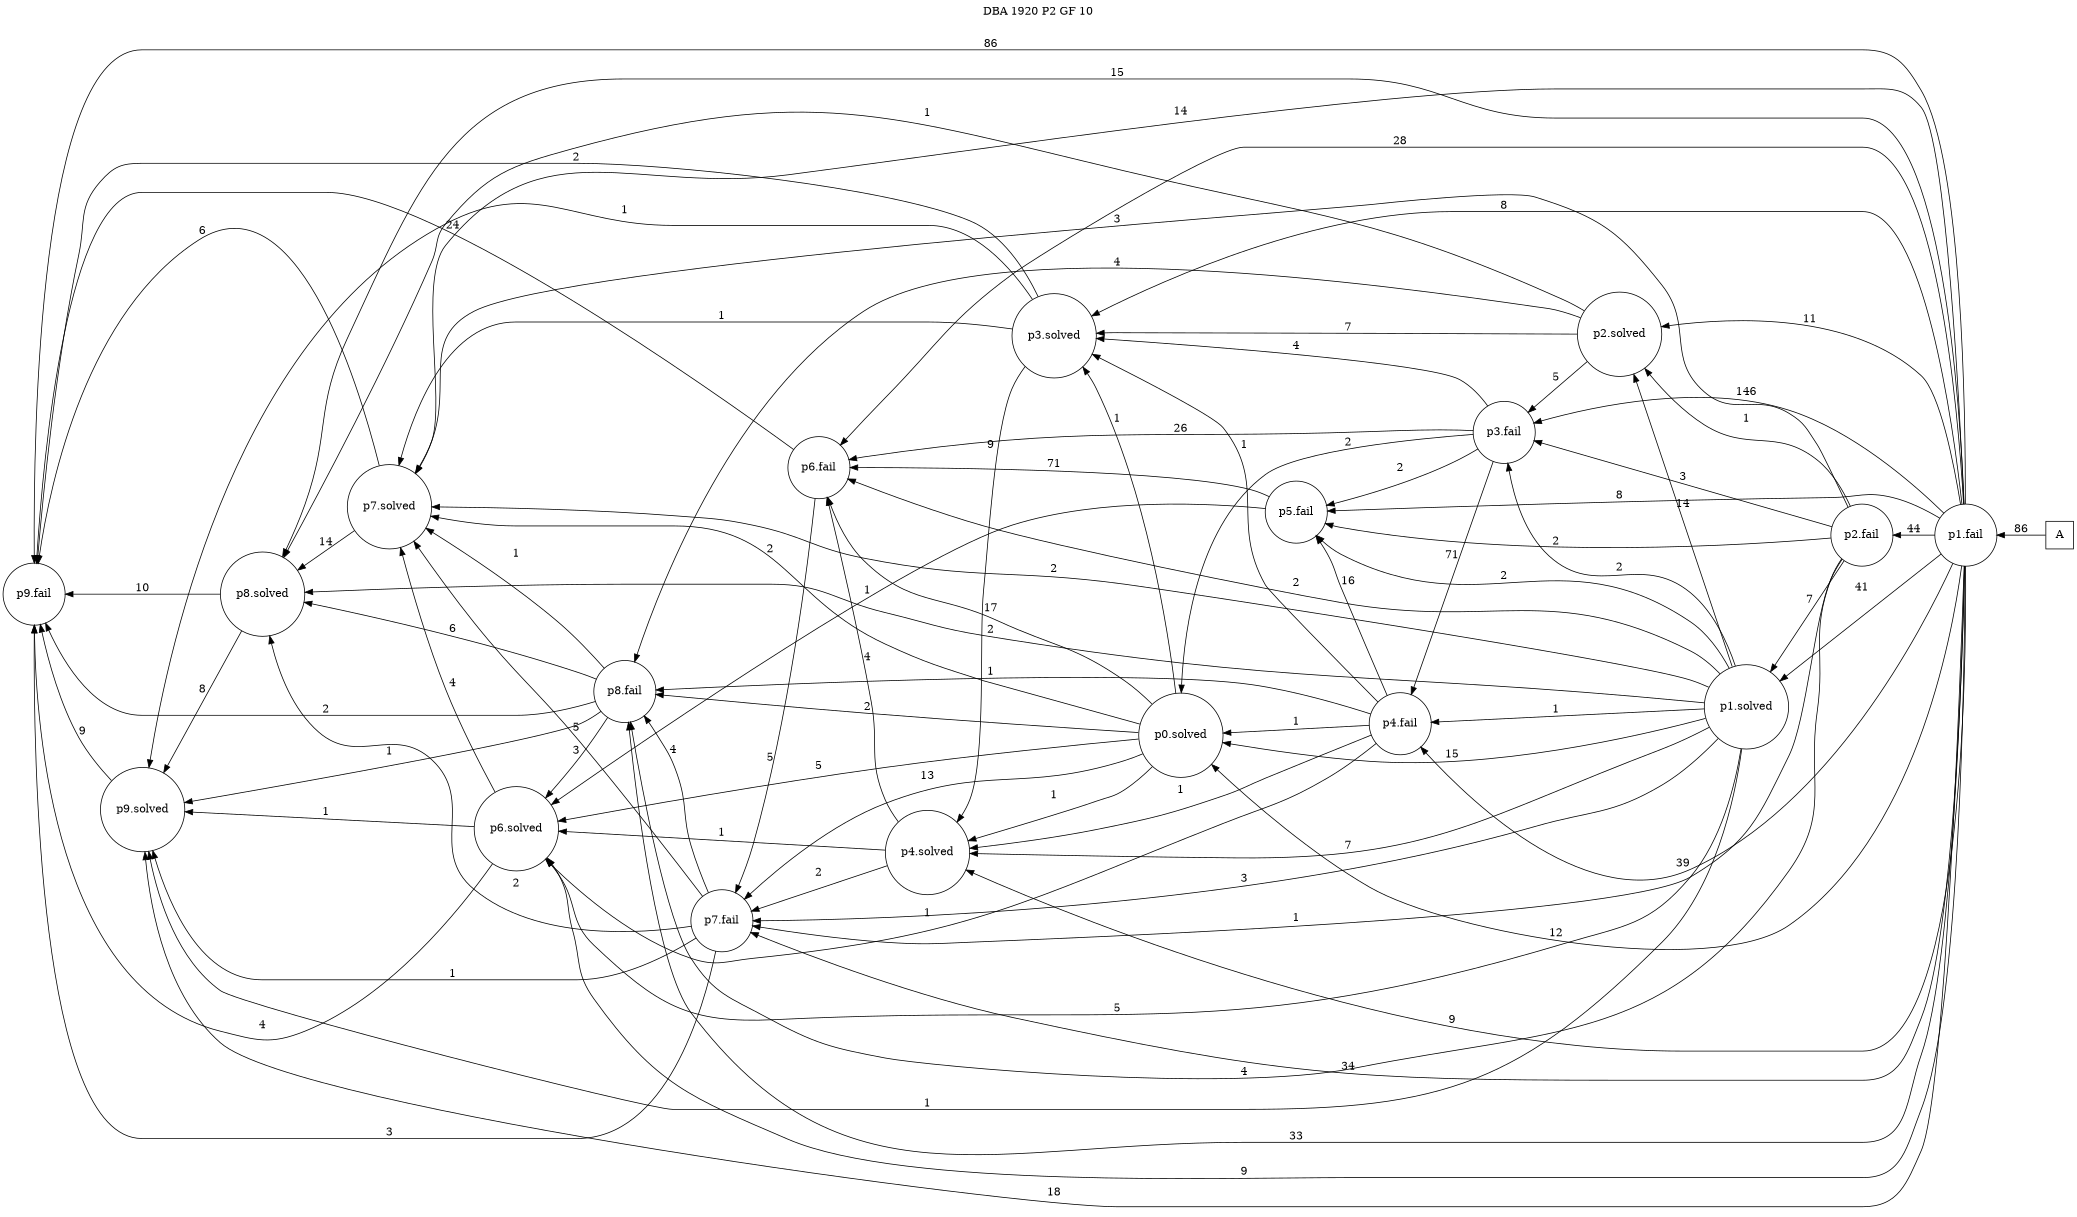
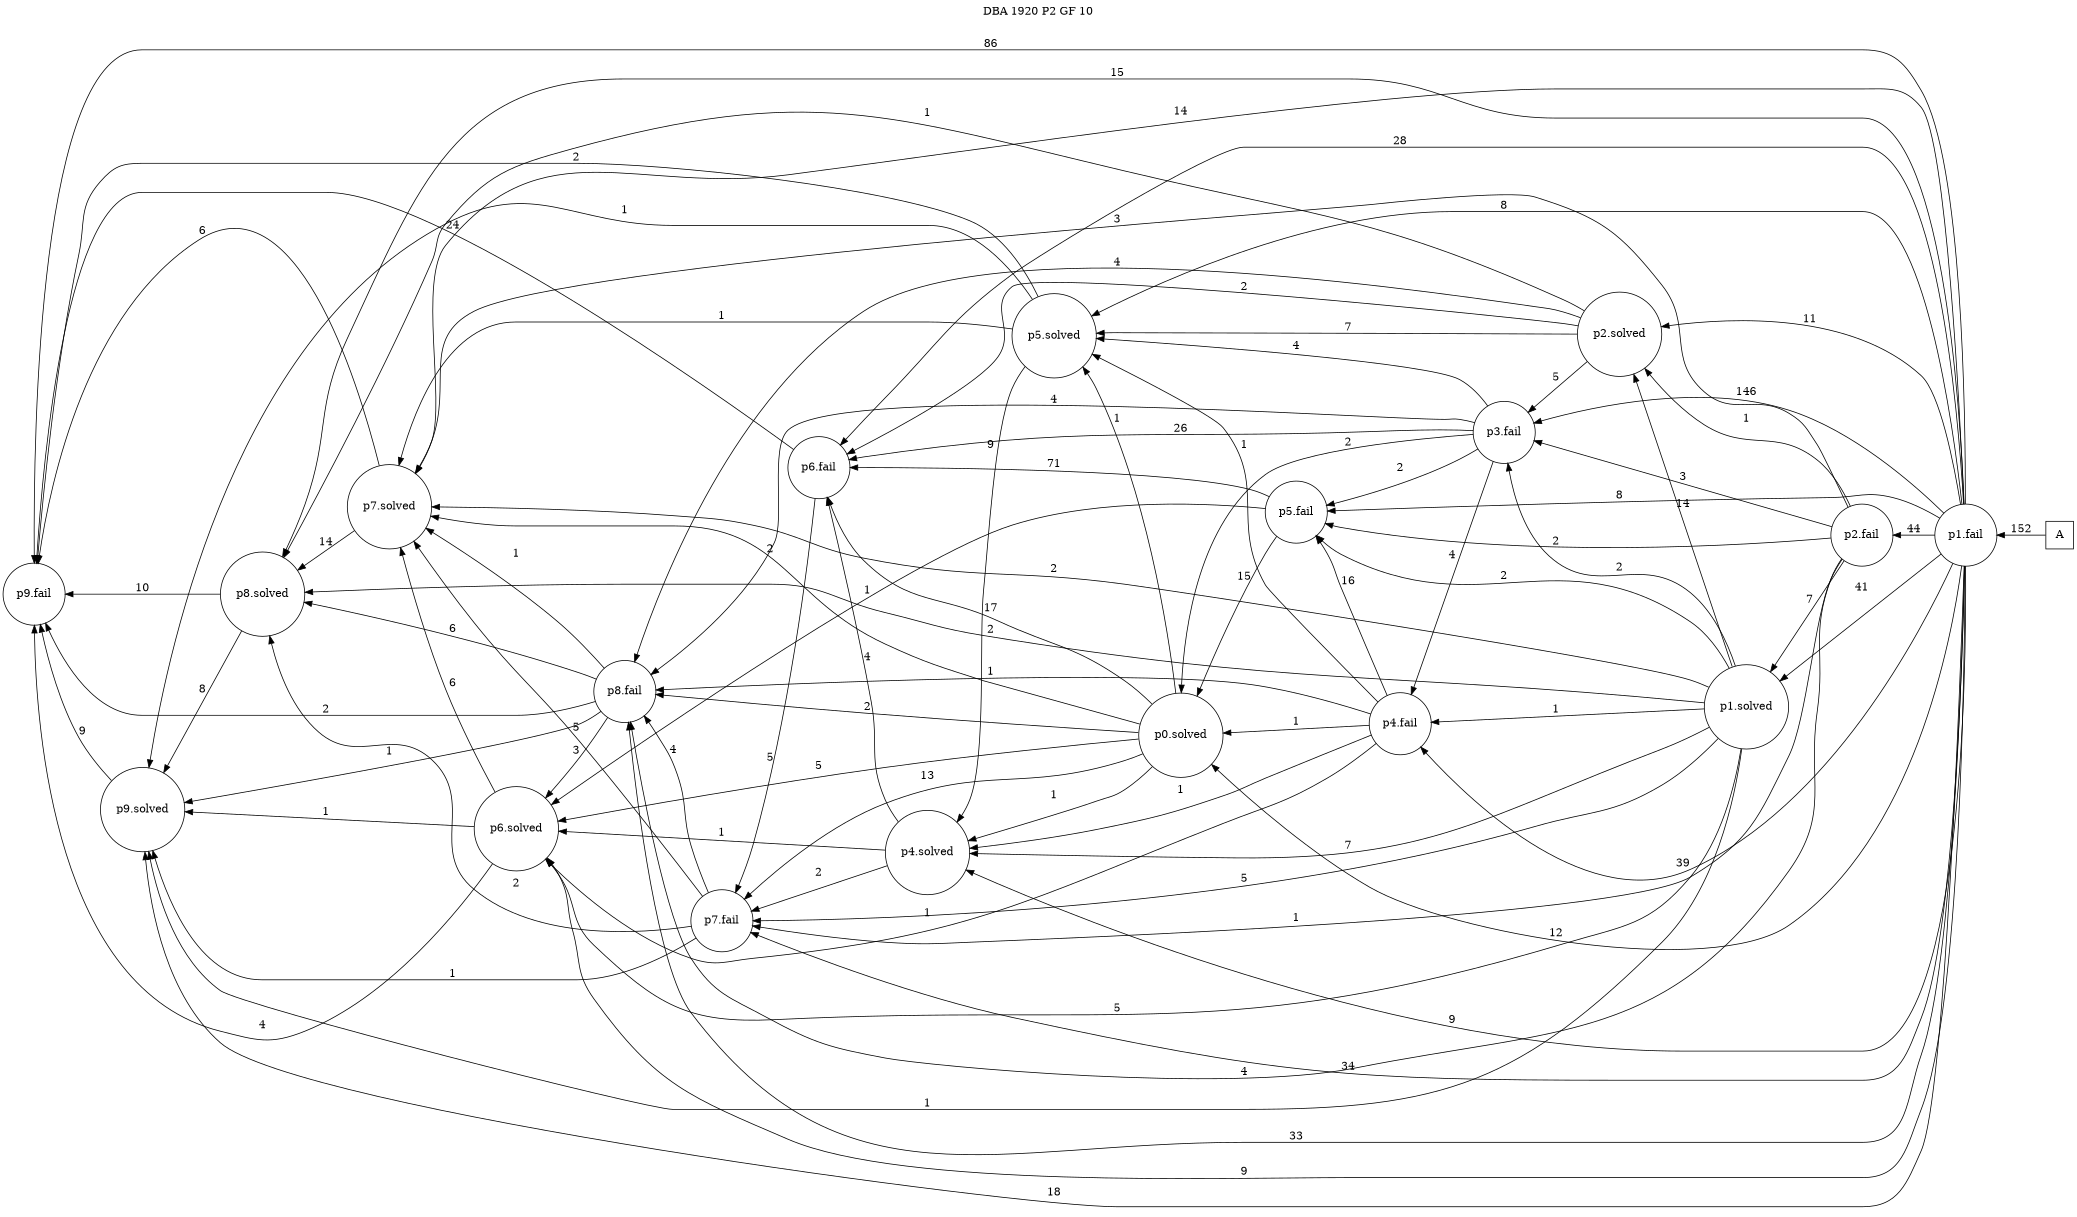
node "p3.solved": label "p3.solved" -> "p5.solved"
edge "p3.fail" -> "p8.fail": added, label "4"
edge "A" -> "p1.fail": label "86" -> "152"
edge "p3.fail" -> "p4.fail": label "71" -> "4"
edge "p1.solved" -> "p6.fail": now "p2.solved" -> "p6.fail"
edge "p6.solved" -> "p7.solved": label "4" -> "6"
edge "p1.solved" -> "p0.solved": now "p5.fail" -> "p0.solved"
edge "p1.solved" -> "p7.fail": label "3" -> "5"
edge "p7.fail" -> "p9.fail": removed, label "3"
